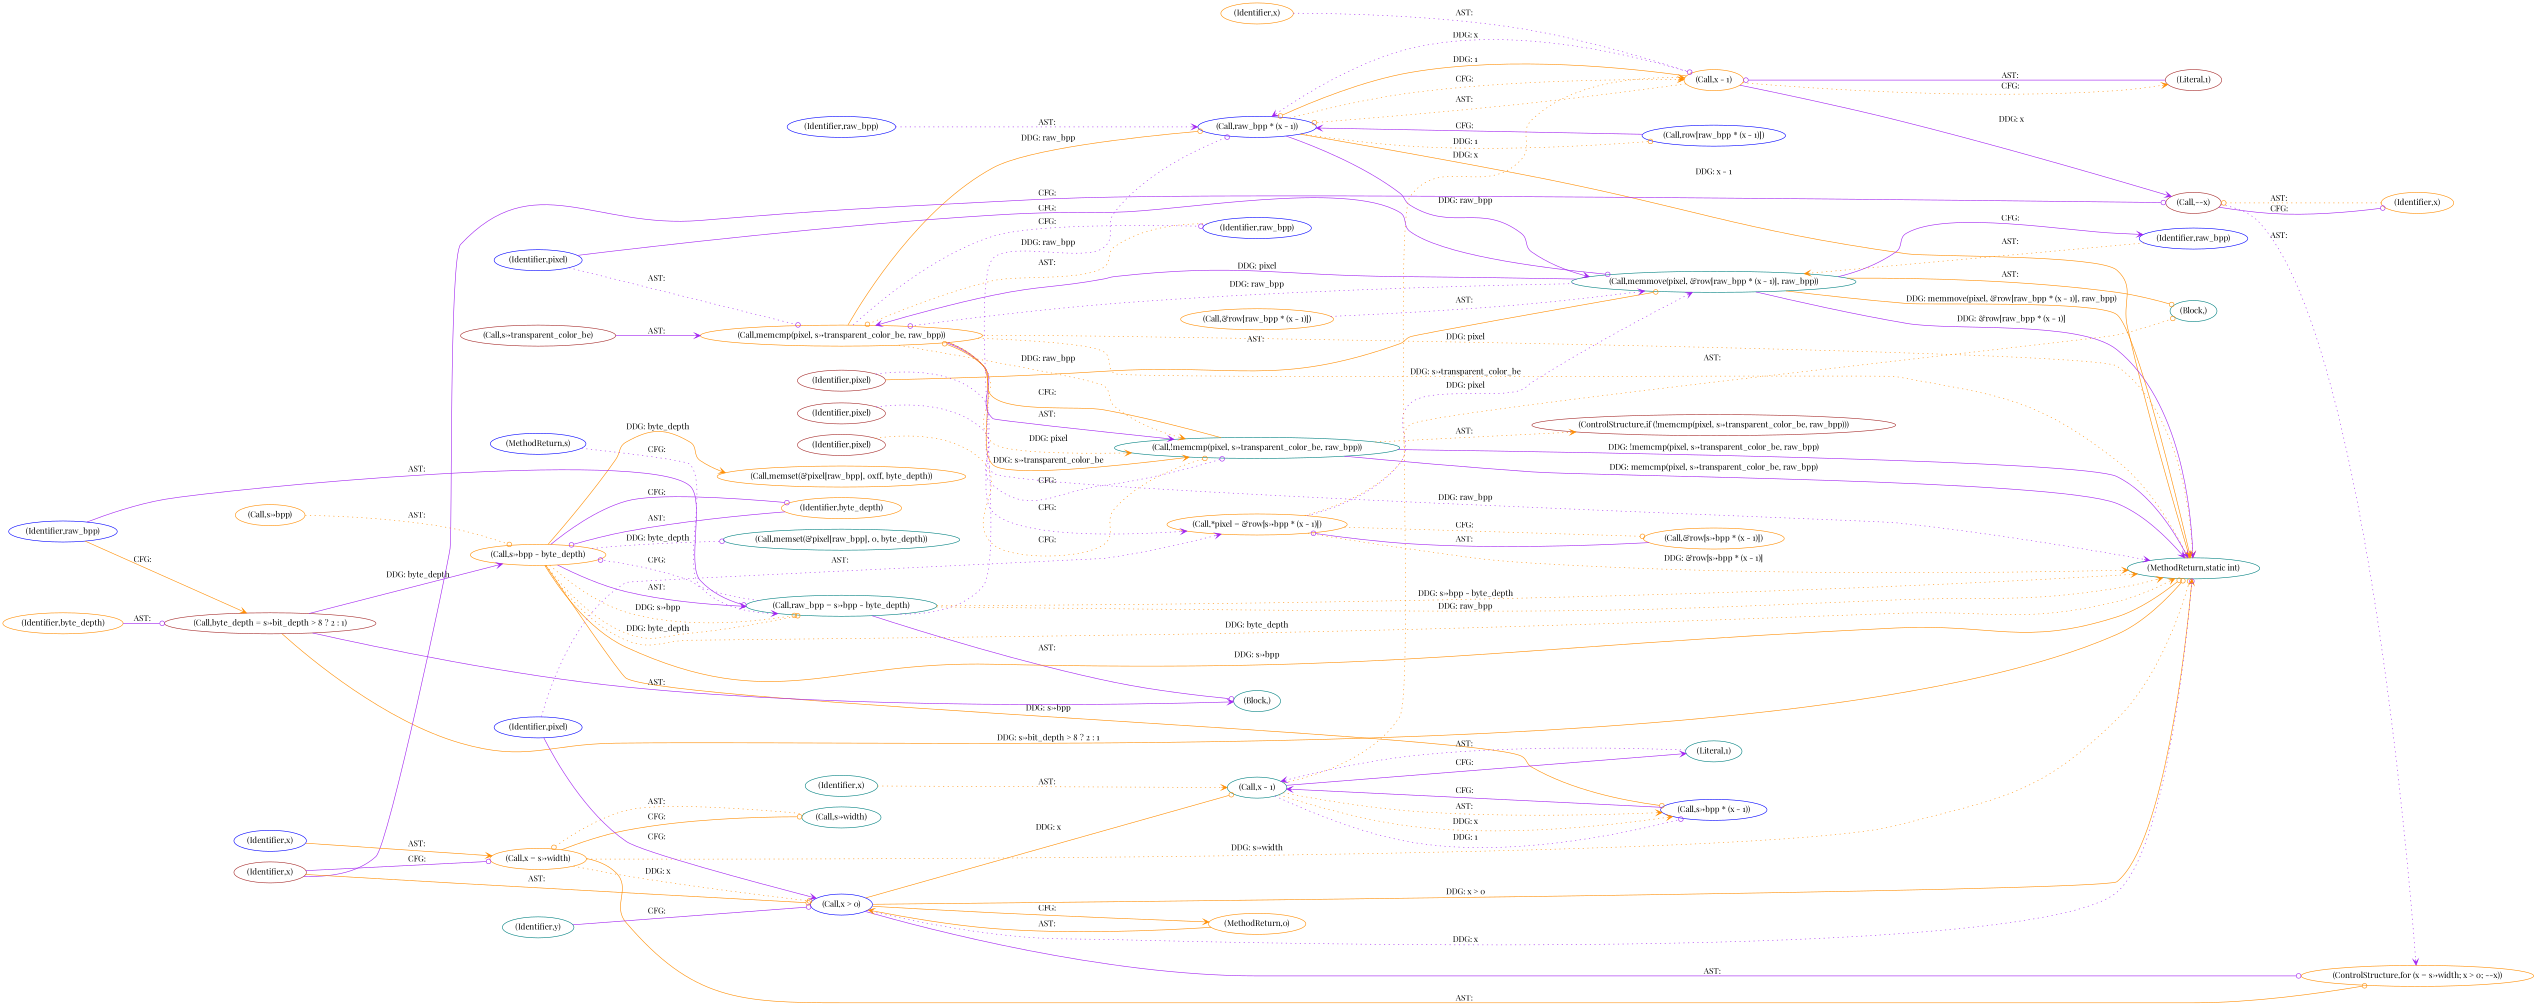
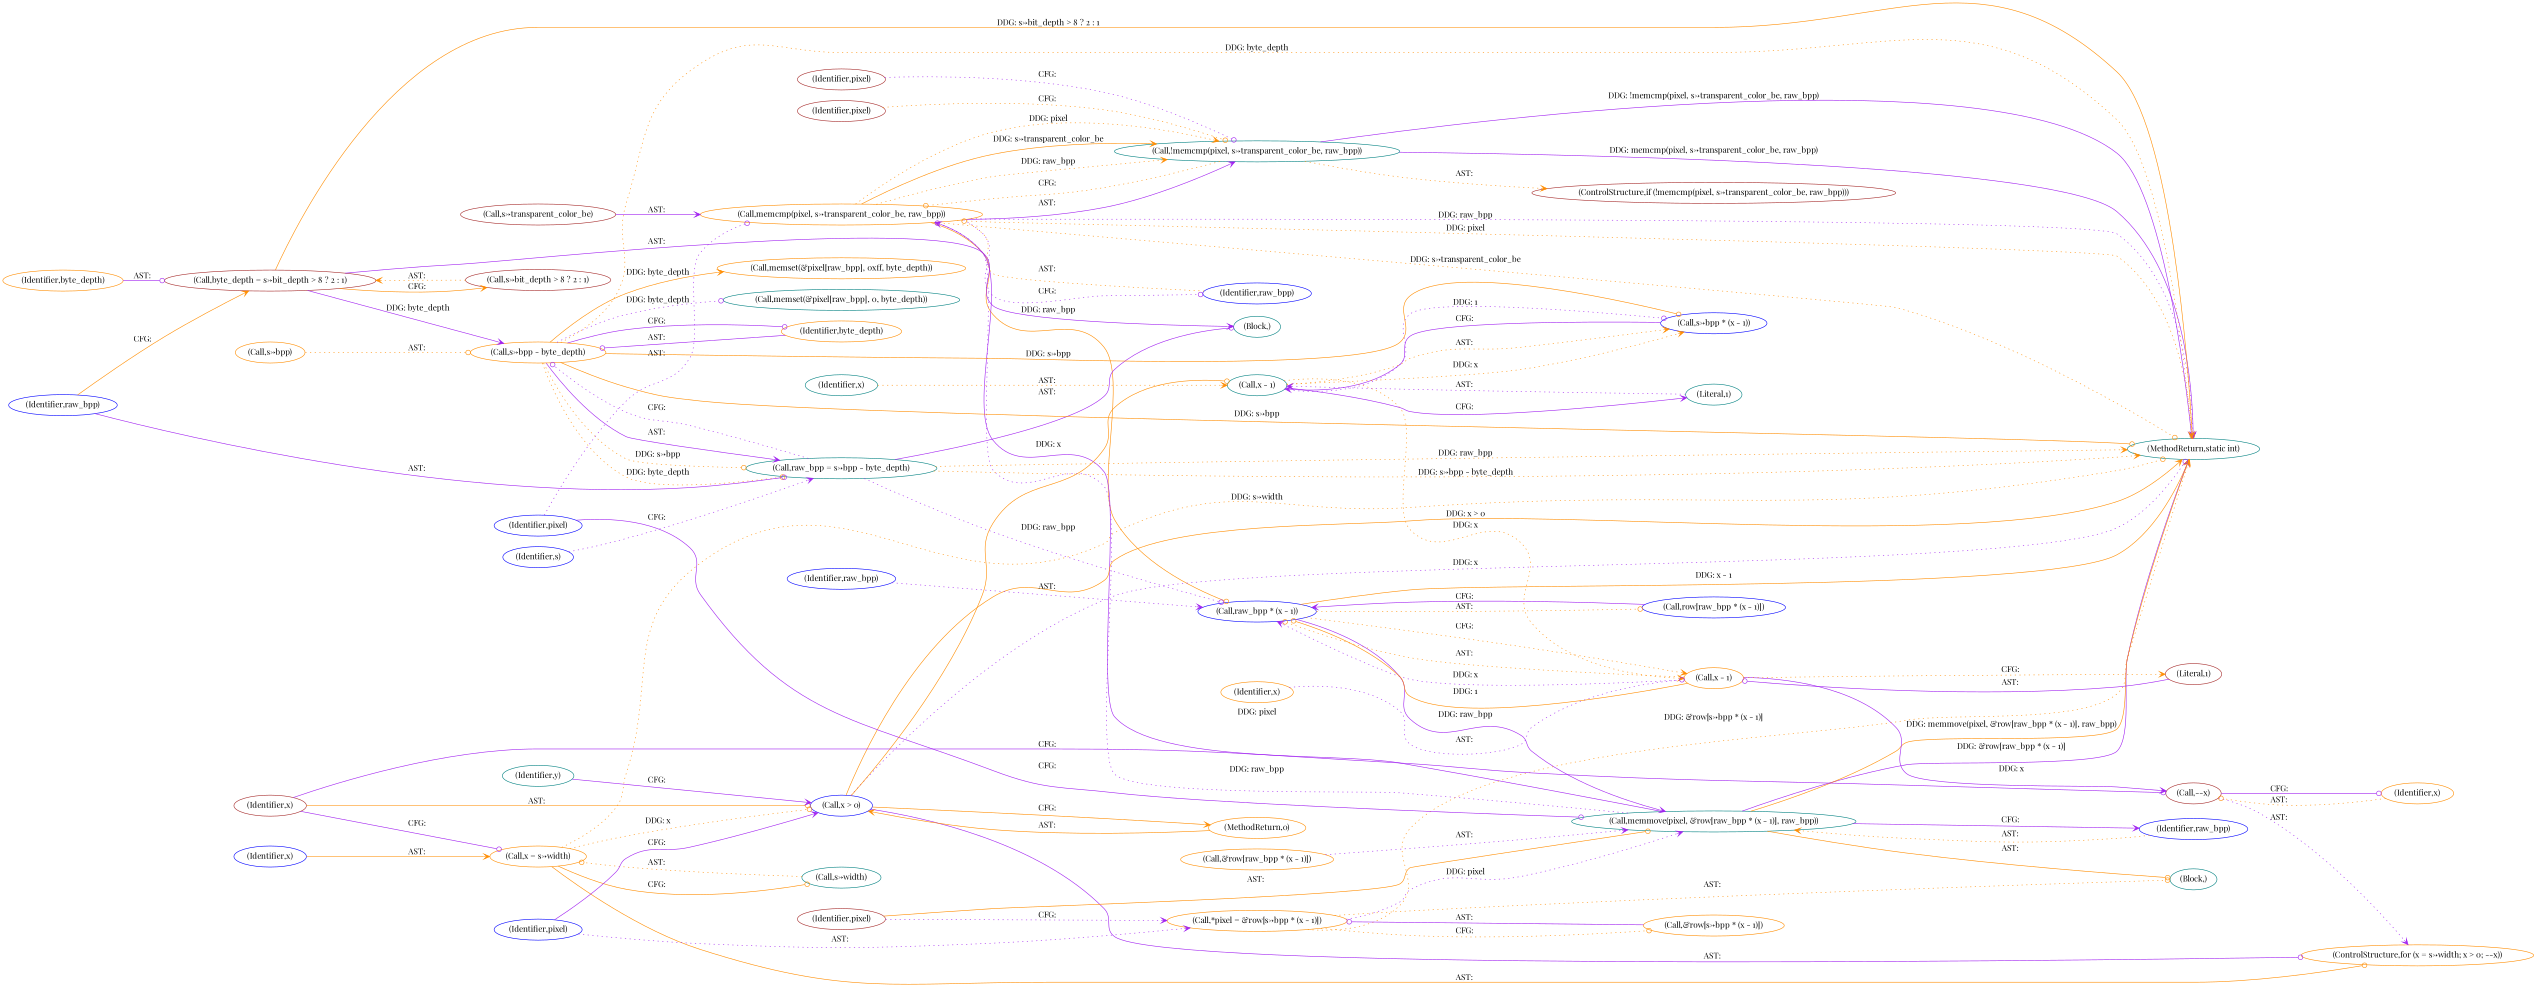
edge "(Call,raw_bpp * (x - 1))" -> "(Call,row[raw_bpp * (x - 1)])": label "DDG: 1" -> "AST: "
node "(Call,s->bit_depth > 8 ? 2 : 1)": added
edge "(Call,!memcmp(pixel, s->transparent_color_be, raw_bpp))" -> "(Call,memcmp(pixel, s->transparent_color_be, raw_bpp))": style solid -> dotted
node "(MethodReturn,s)": label "(MethodReturn,s)" -> "(Identifier,s)"
edge "(Identifier,y)" -> "(Call,x > 0)": arrowhead odot -> vee
